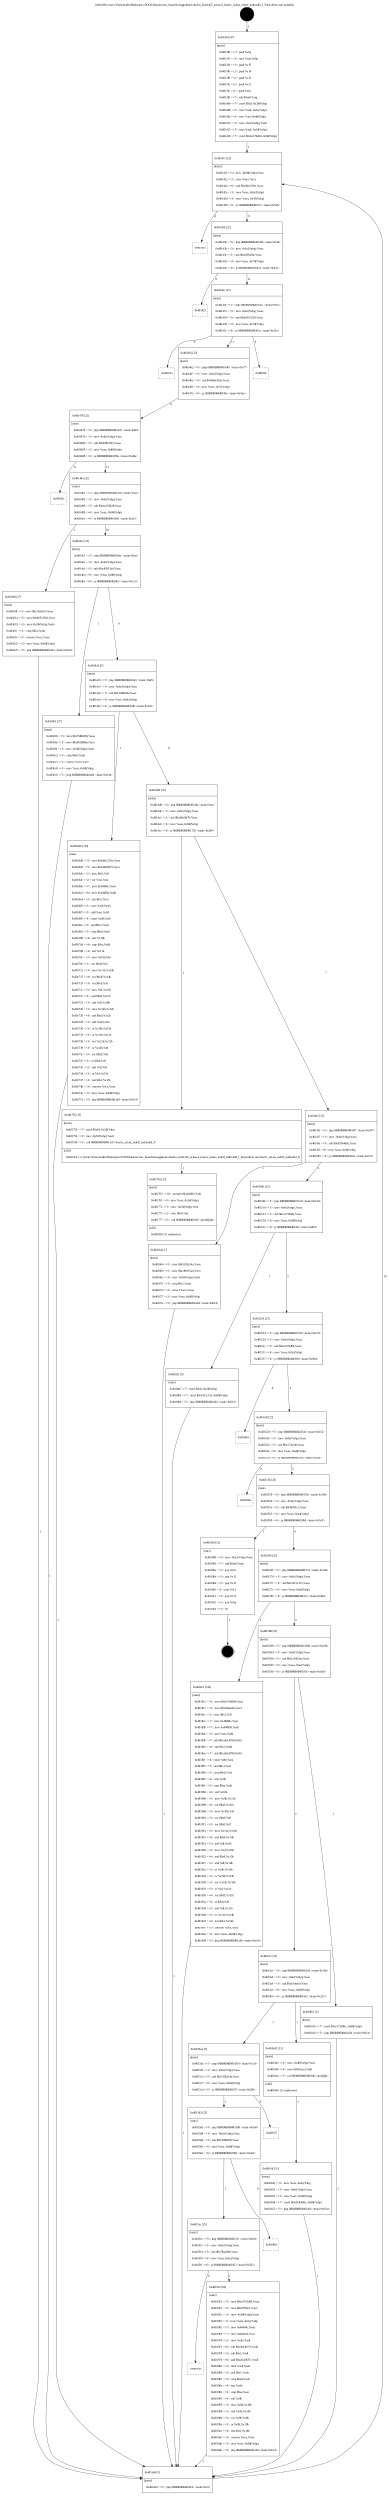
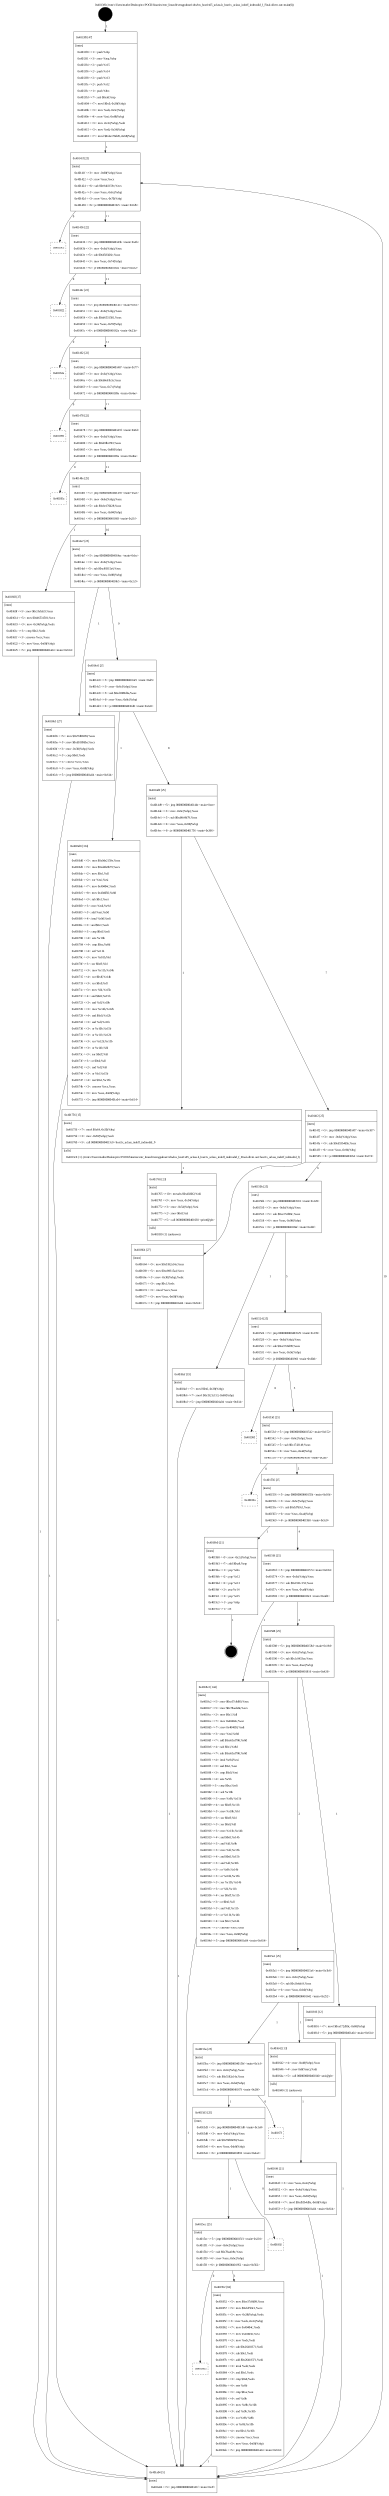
edge "0x40144c [22]" -> "0x40189e": now "0x401462 [22]" -> "0x40189e"
